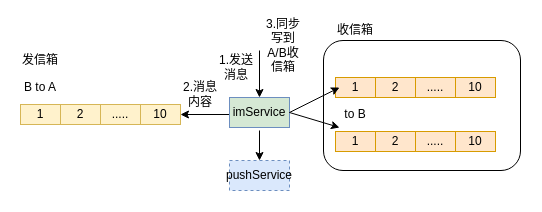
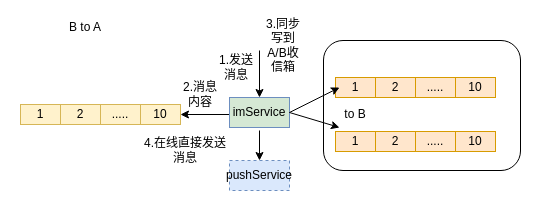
node "收信箱": removed
node "发信箱": removed
node "B to A": moved (41, 88) -> (86, 28)
node "4.在线直接发送消息": added
